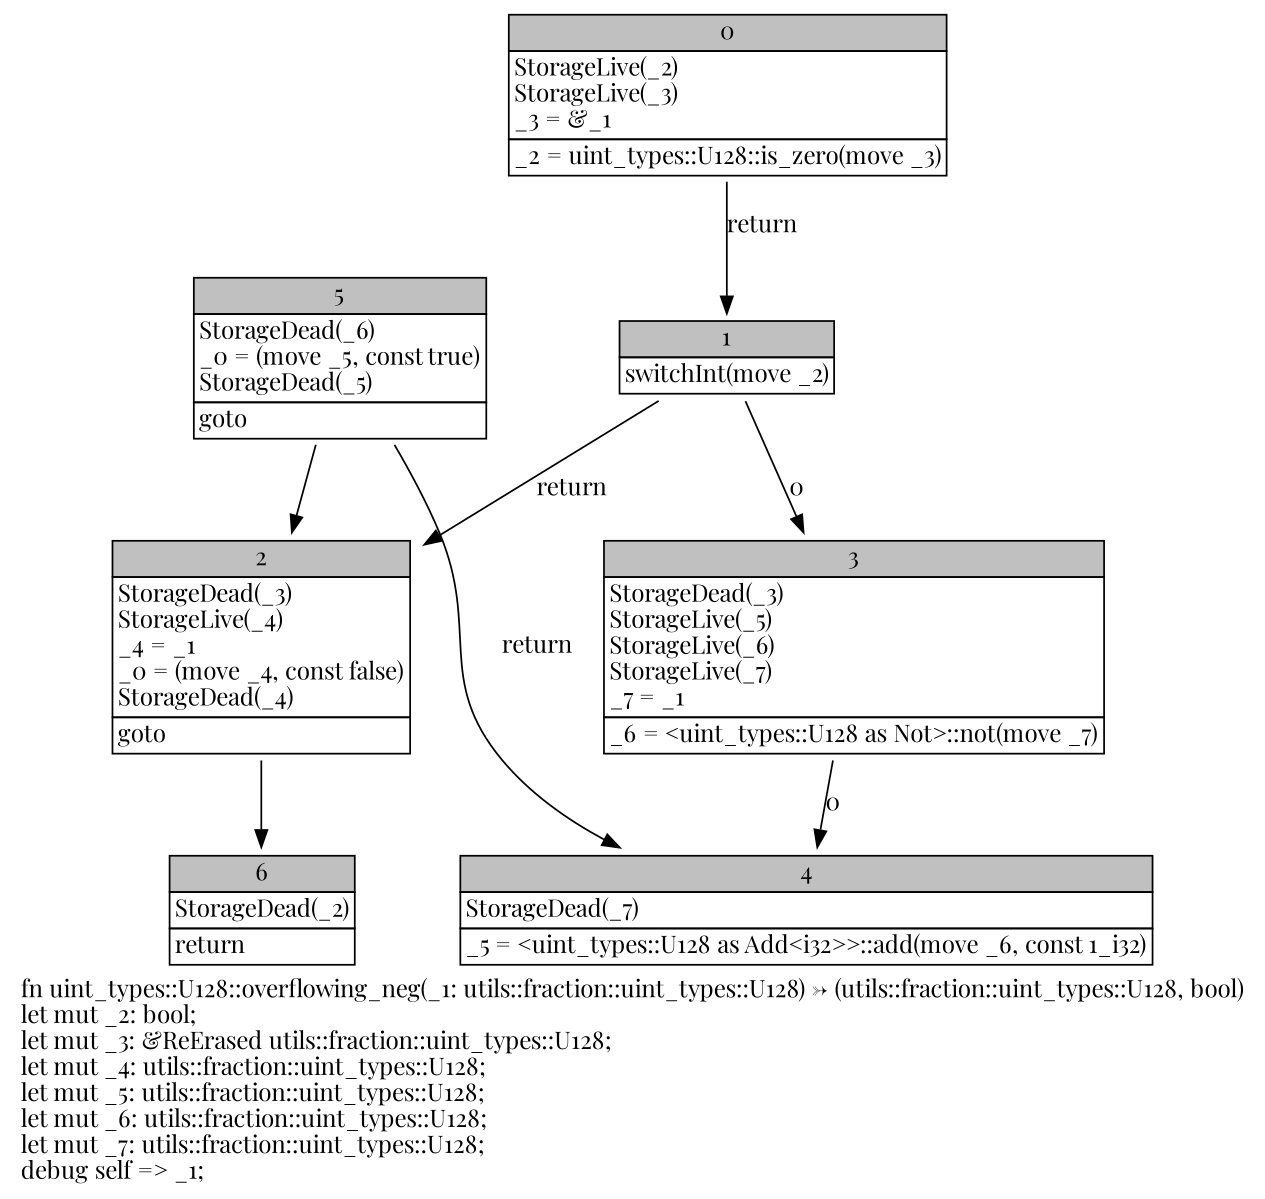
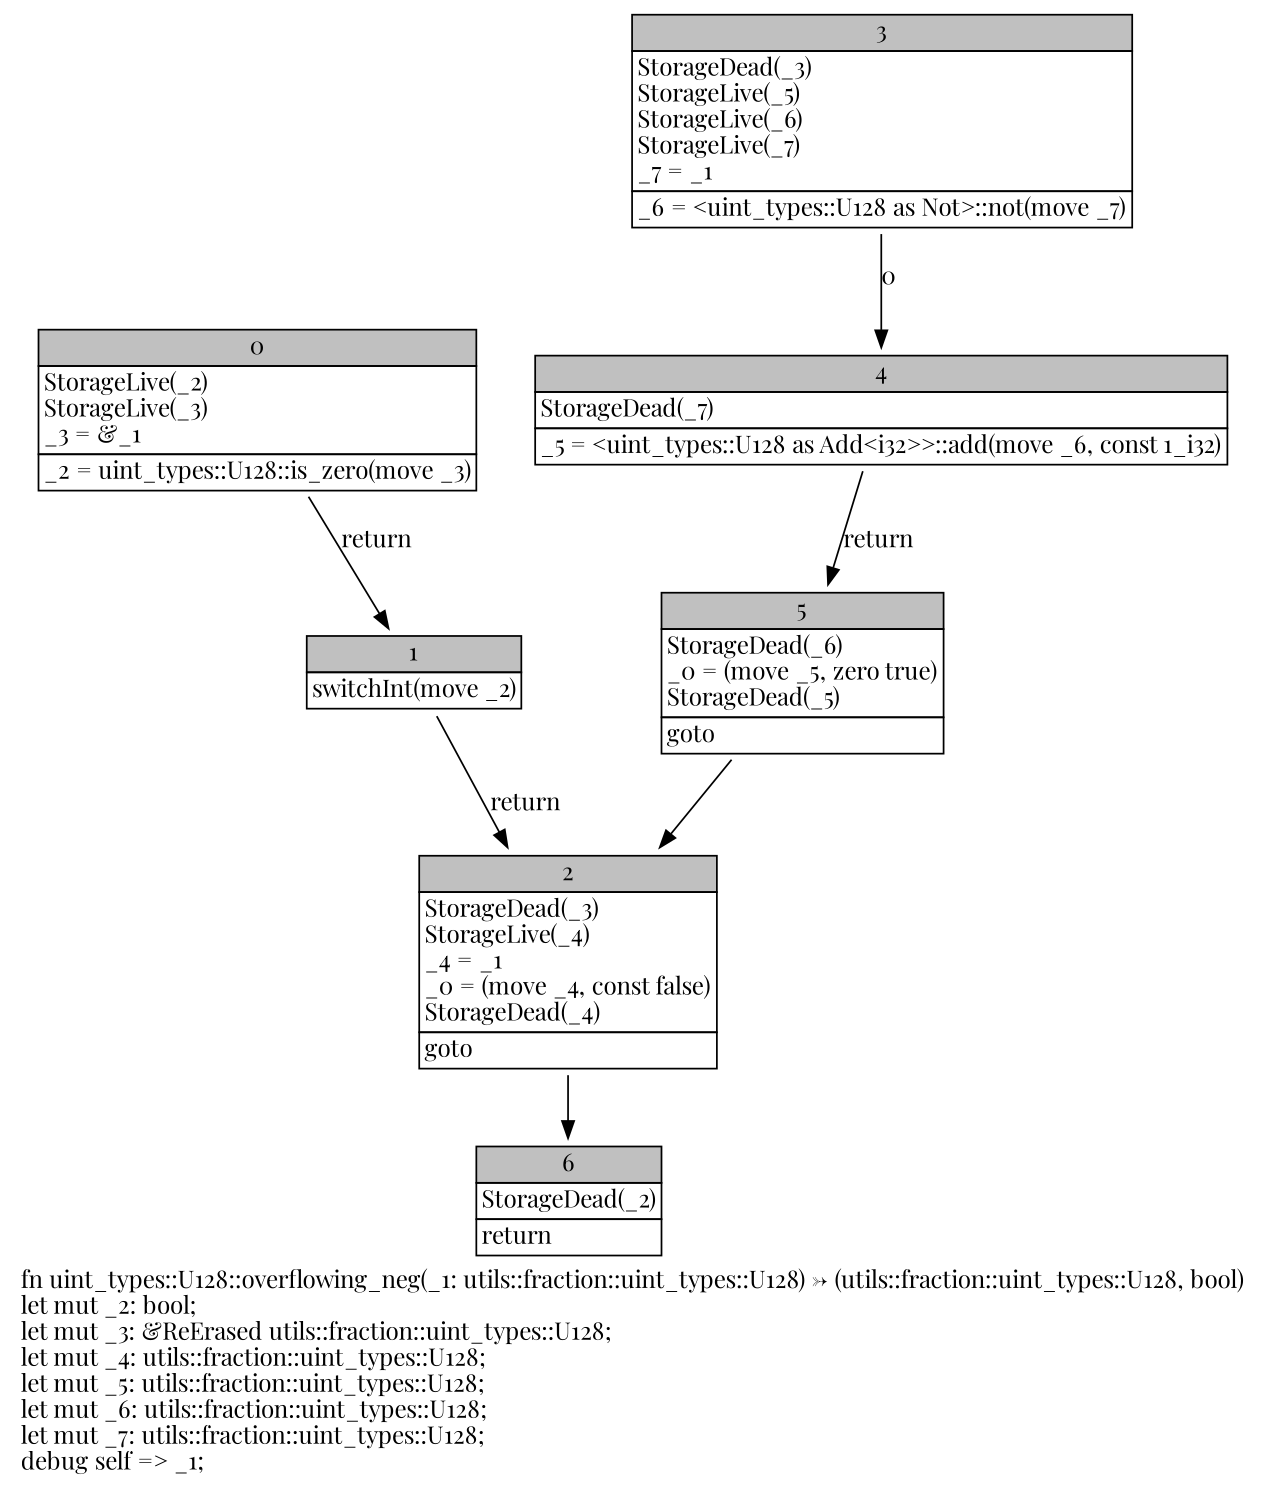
node "5": text "_0 = (move _5, const true)" -> "_0 = (move _5, zero true)"
edge "1" -> "3": removed, label "0"
edge "5" -> "4": reversed
